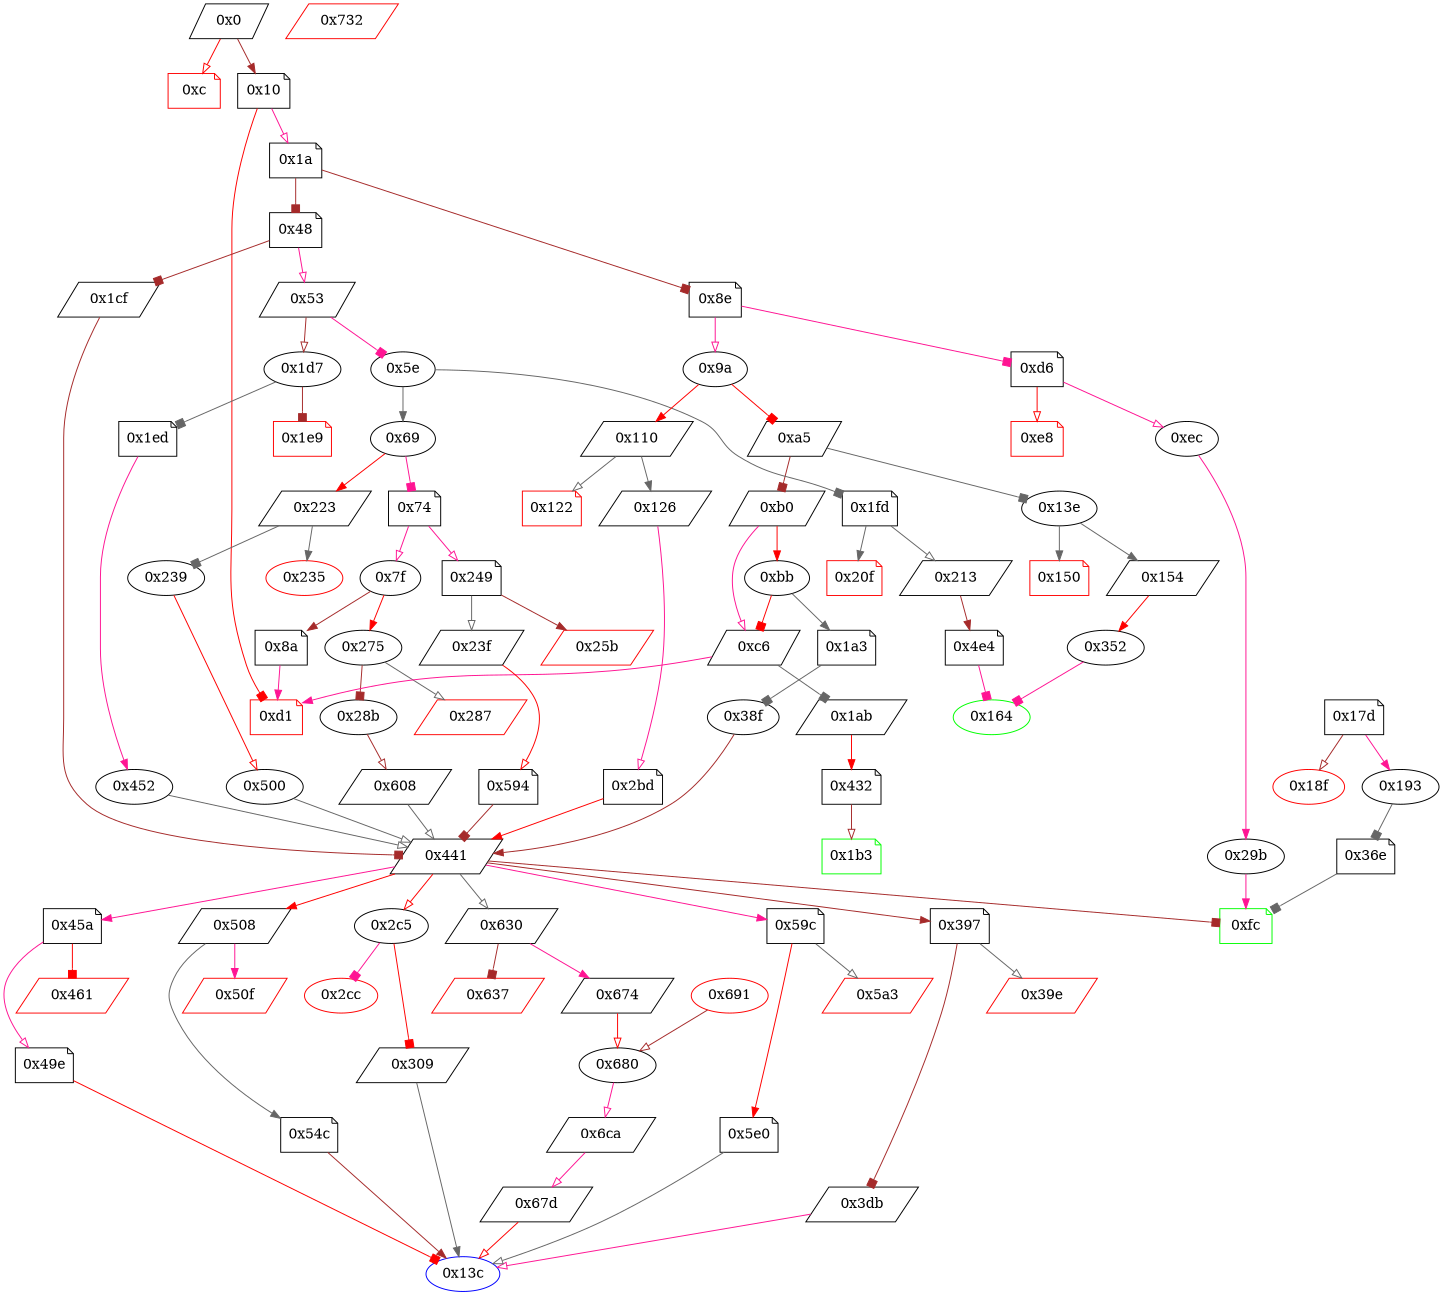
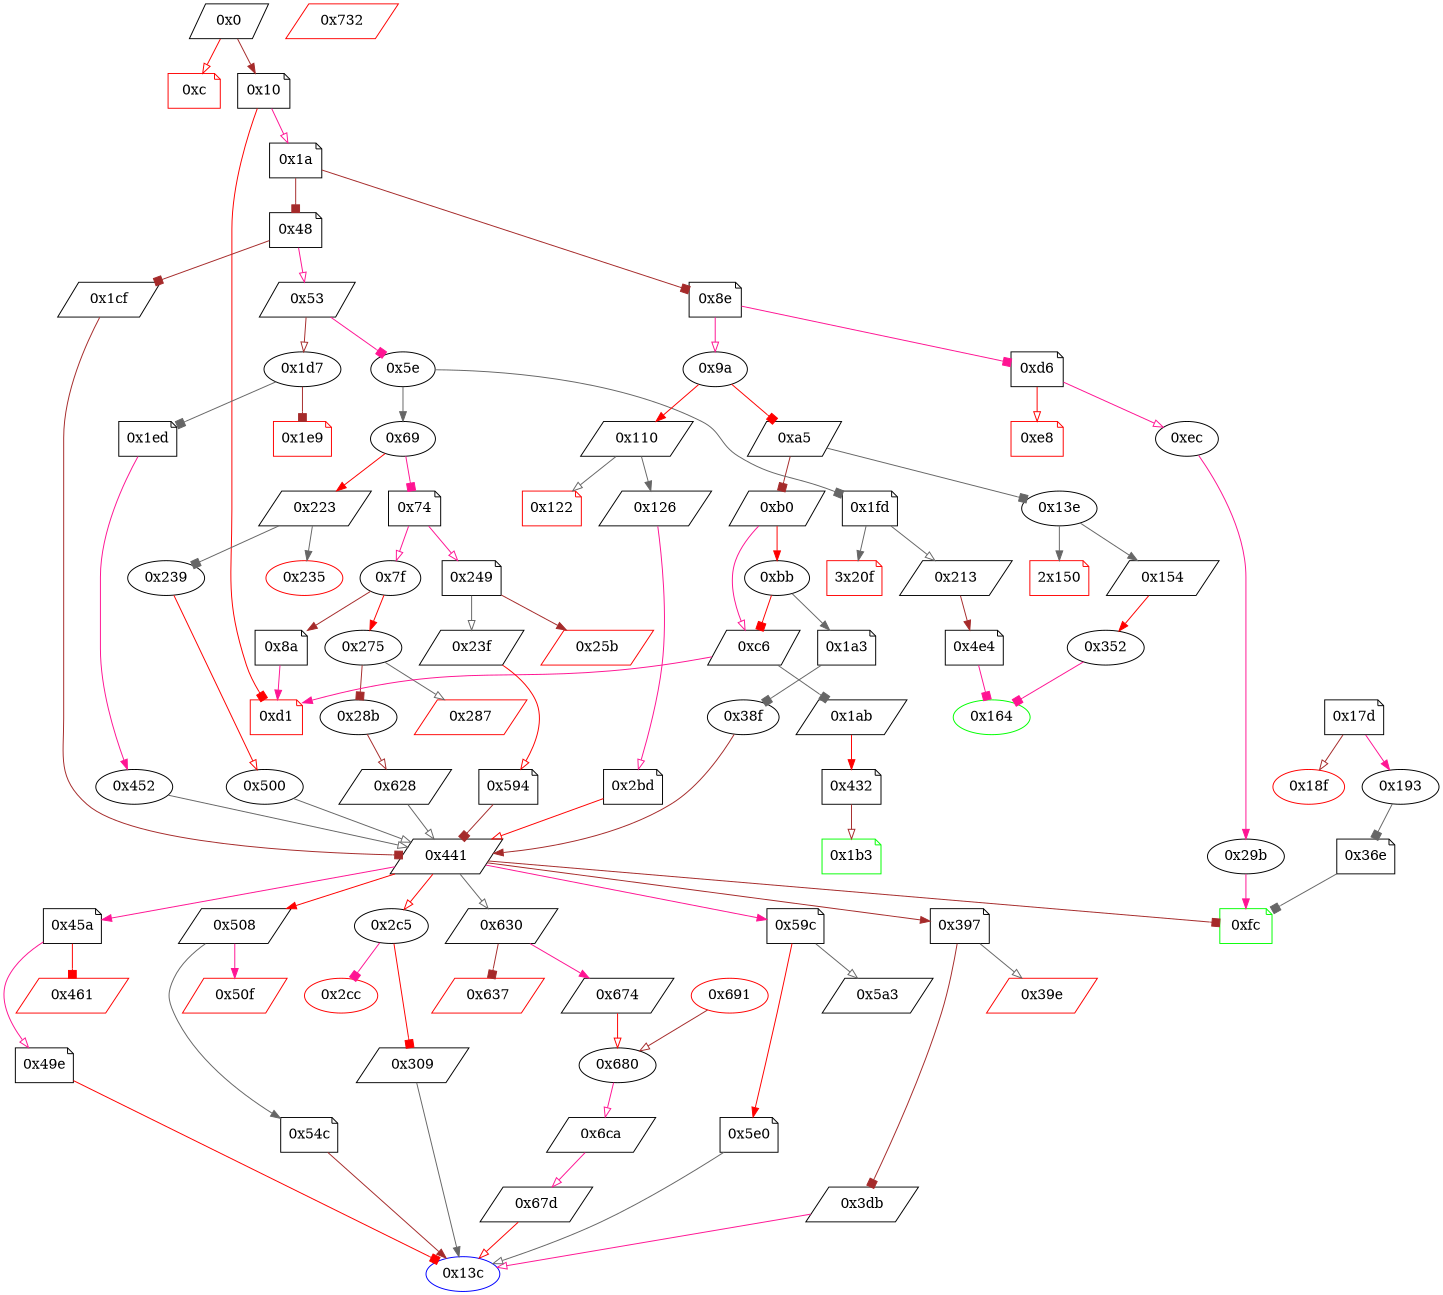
node "0x20f": label "0x20f" -> "3x20f"
node "0x150": label "0x150" -> "2x150"
node "0x608": label "0x608" -> "0x628"
edge "0x2bd" -> "0x441": arrowhead normal -> onormal
node "0x5a3": color red -> black
